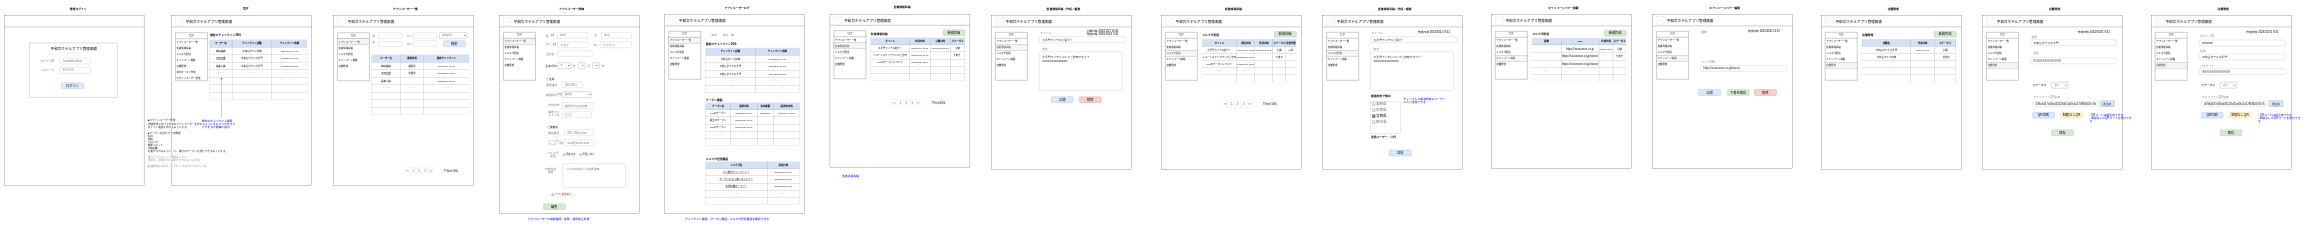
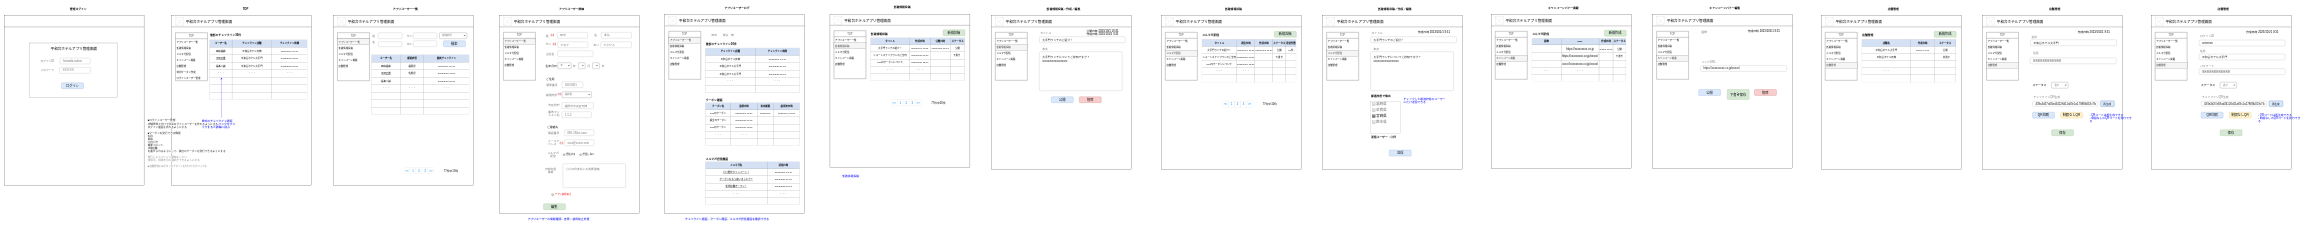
node "画像 URL 作成日時 ステータス https://xxxxxxxxx.co.jp 3/10/1 11:21 公開 https://xxxxxxxxx.co.jp/xxxxx/ 下書き https://xxxxxxxxx.co.jp/xxxxx/ ・・・ ・・・": label "画像 URL 作成日時 ステータス https://xxxxxxxxx.co.jp 3/10/1 11:21 公開 https://xxxxxxxxx.co.jp/xxxxx/ 下書き https://xxxxxxxxx.co.jp/xxxxx/ ・・・ ・・・" -> "画像 URL 作成日時 ステータス https://xxxxxxxxx.co.jp 3/10/1 11:21 公開 https://xxxxxxxxx.co.jp/xxxxx/ 下書き xxxx://xxxxxxxxx.co.jp/xxxxx/ ・・・ ・・・"
node "下書き保存": size 22x6 -> 22x10
